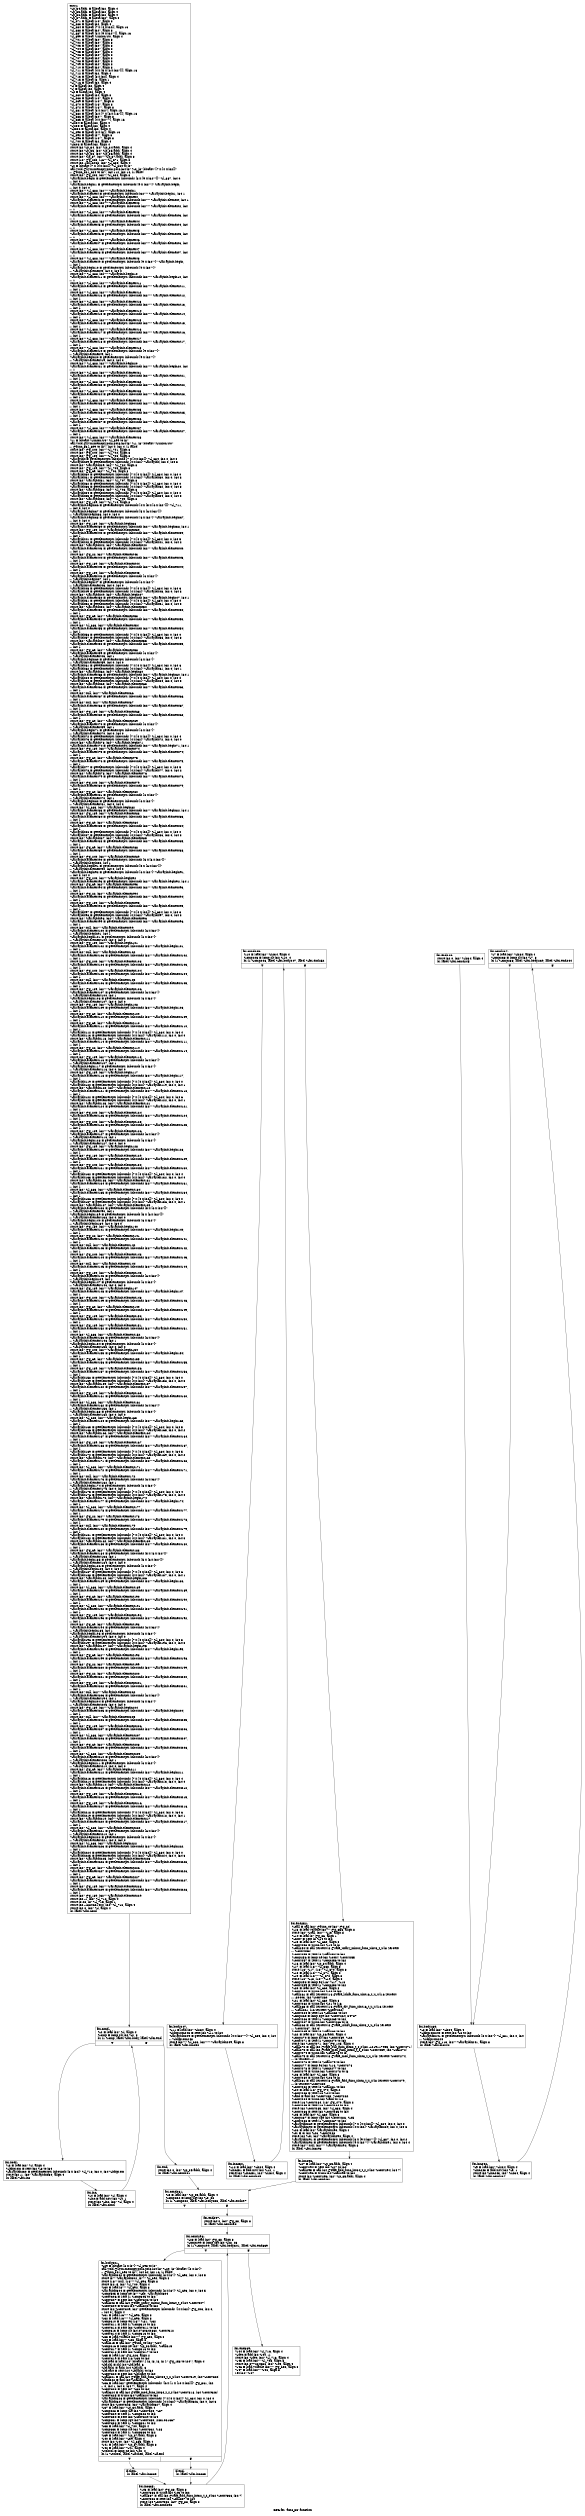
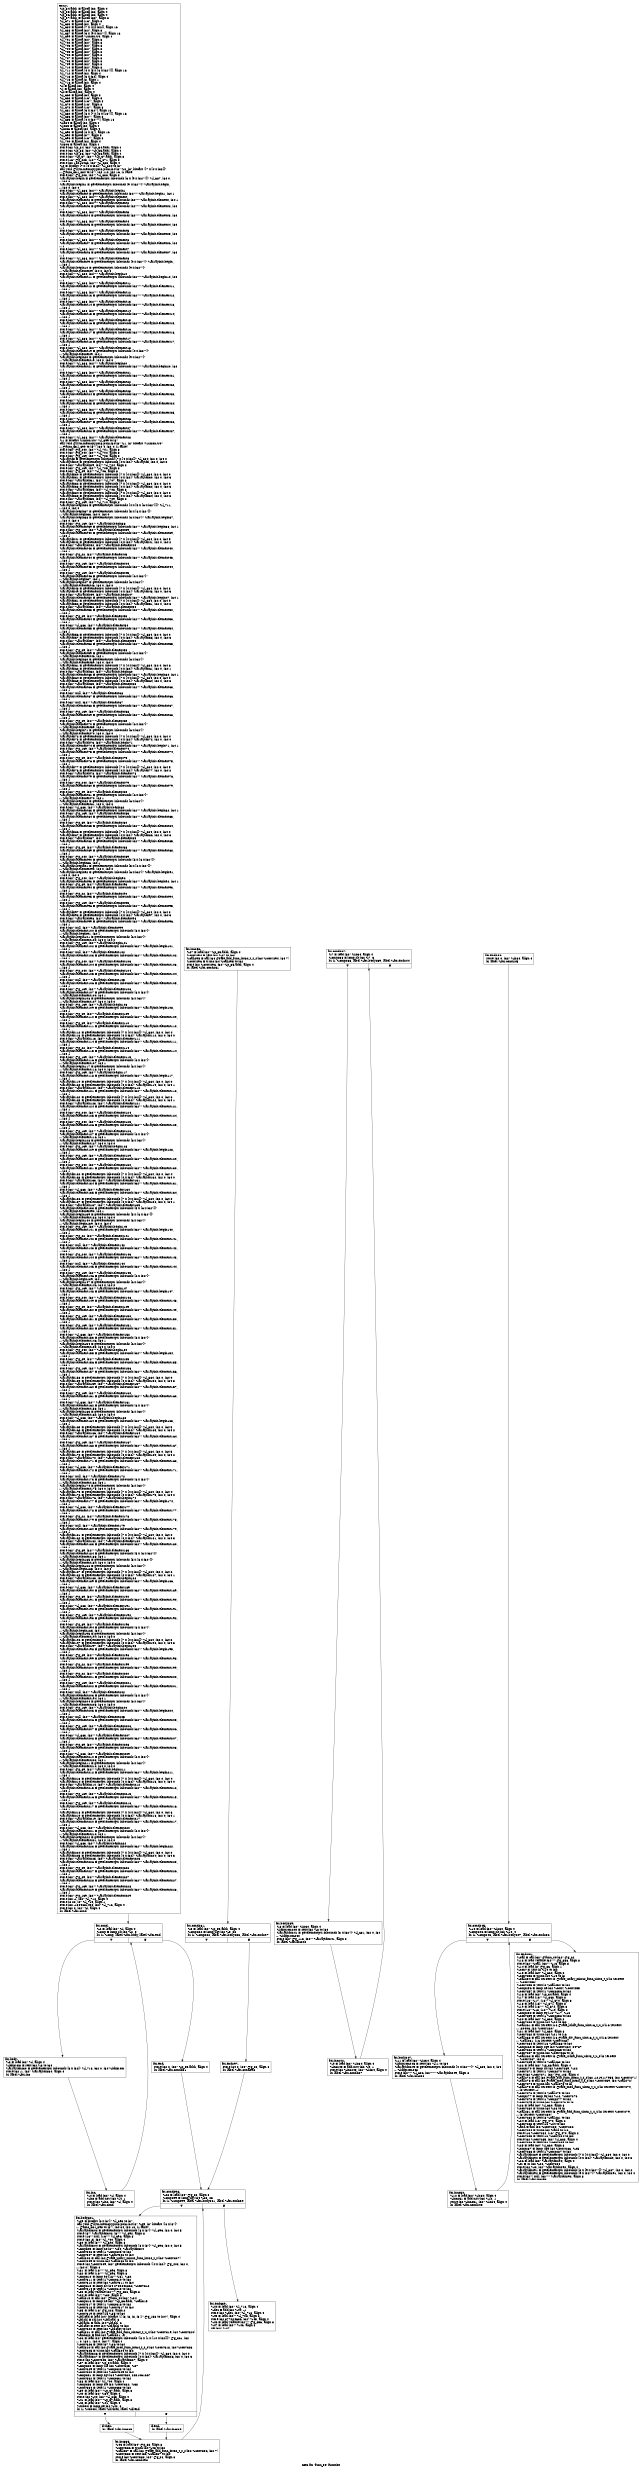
edge "for.end244:" -> "for.body239:": now "for.end244:" -> "for.cond245:"
edge "for.end252:" -> "for.inc293:": removed
edge "for.end:" -> "for.cond231:": now "for.end:" -> "for.cond298:"
